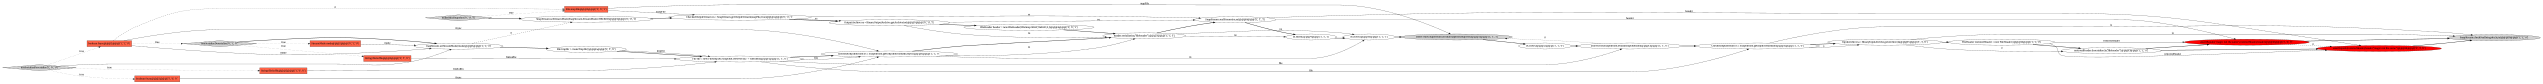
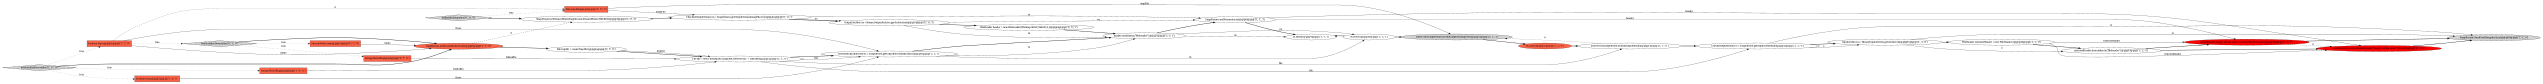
edge "os.flush()@@@9@@@['1', '1', '1']" -> "os.close()@@@10@@@['1', '1', '1']": reversed
node "SnapStream.setStreamMode(mode)@@@3@@@['1', '1', '0']": fillcolor white -> tomato
node "os.close()@@@12@@@['1', '1', '0']": fillcolor white -> tomato
edge "testSerializeDeserialize['1', '0', '0']" -> "SnapStream.setStreamMode(mode)@@@3@@@['1', '1', '0']": style solid -> bold
